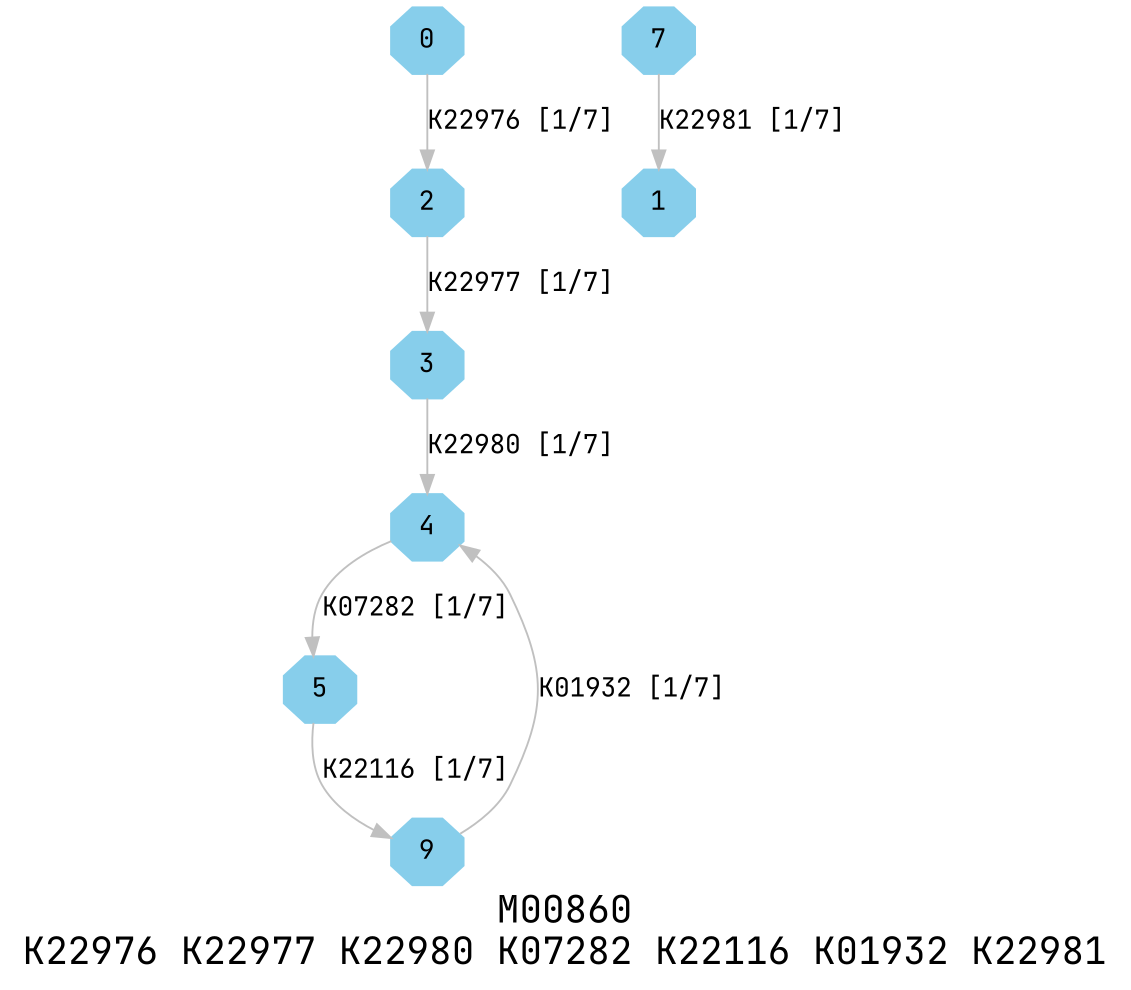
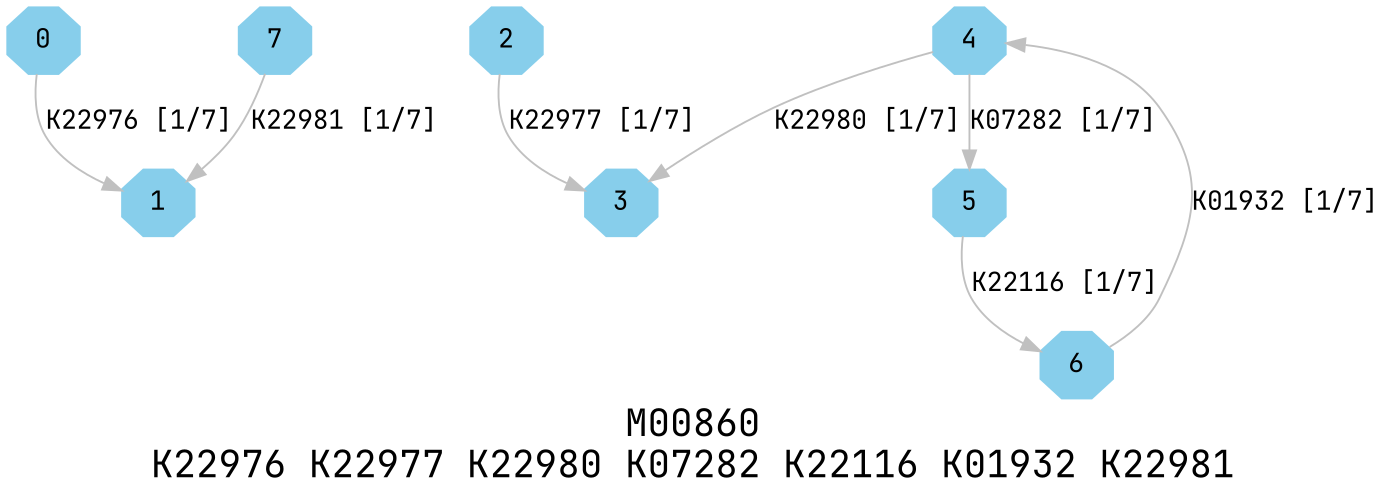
edge "0" -> "2": now "0" -> "1"
edge "3" -> "4": reversed
node "9": label "9" -> "6"
